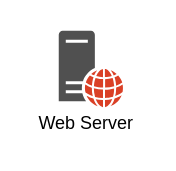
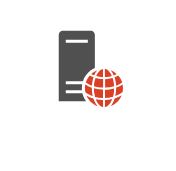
node "Web Server": removed
